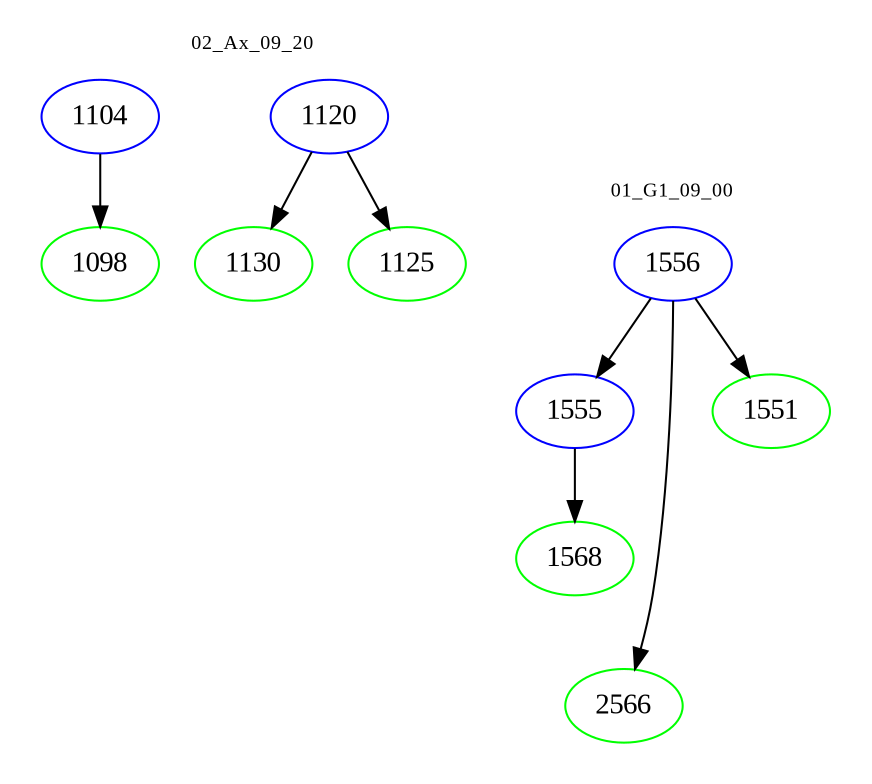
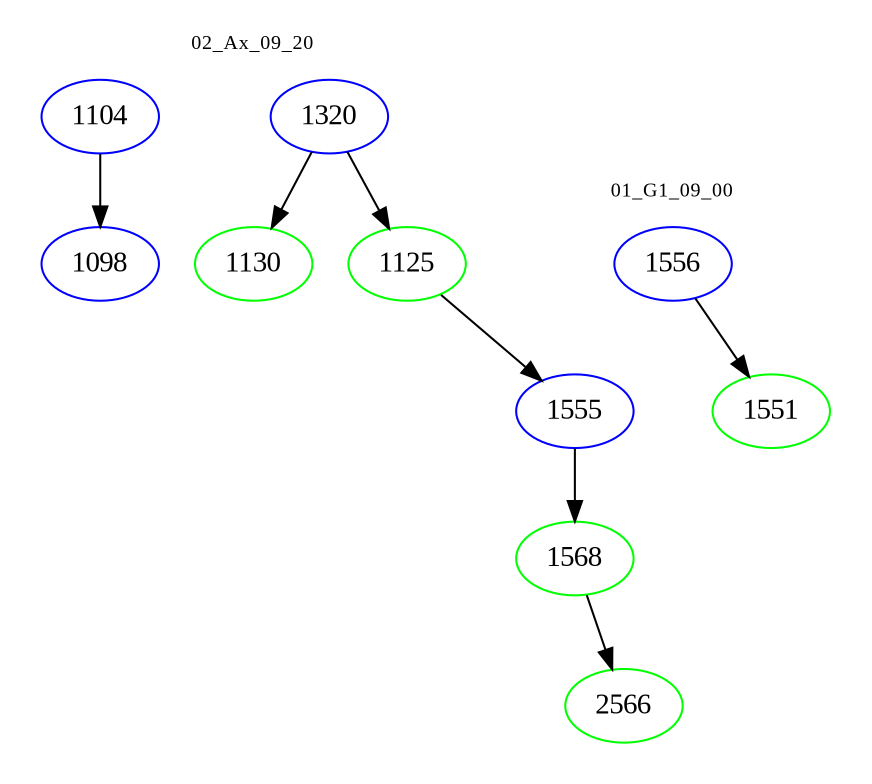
node "1120": label "1120" -> "1320"
node "1098": color green -> blue
edge "1556" -> "1555": now "1125" -> "1555"
edge "1556" -> "2566": now "1568" -> "2566"
